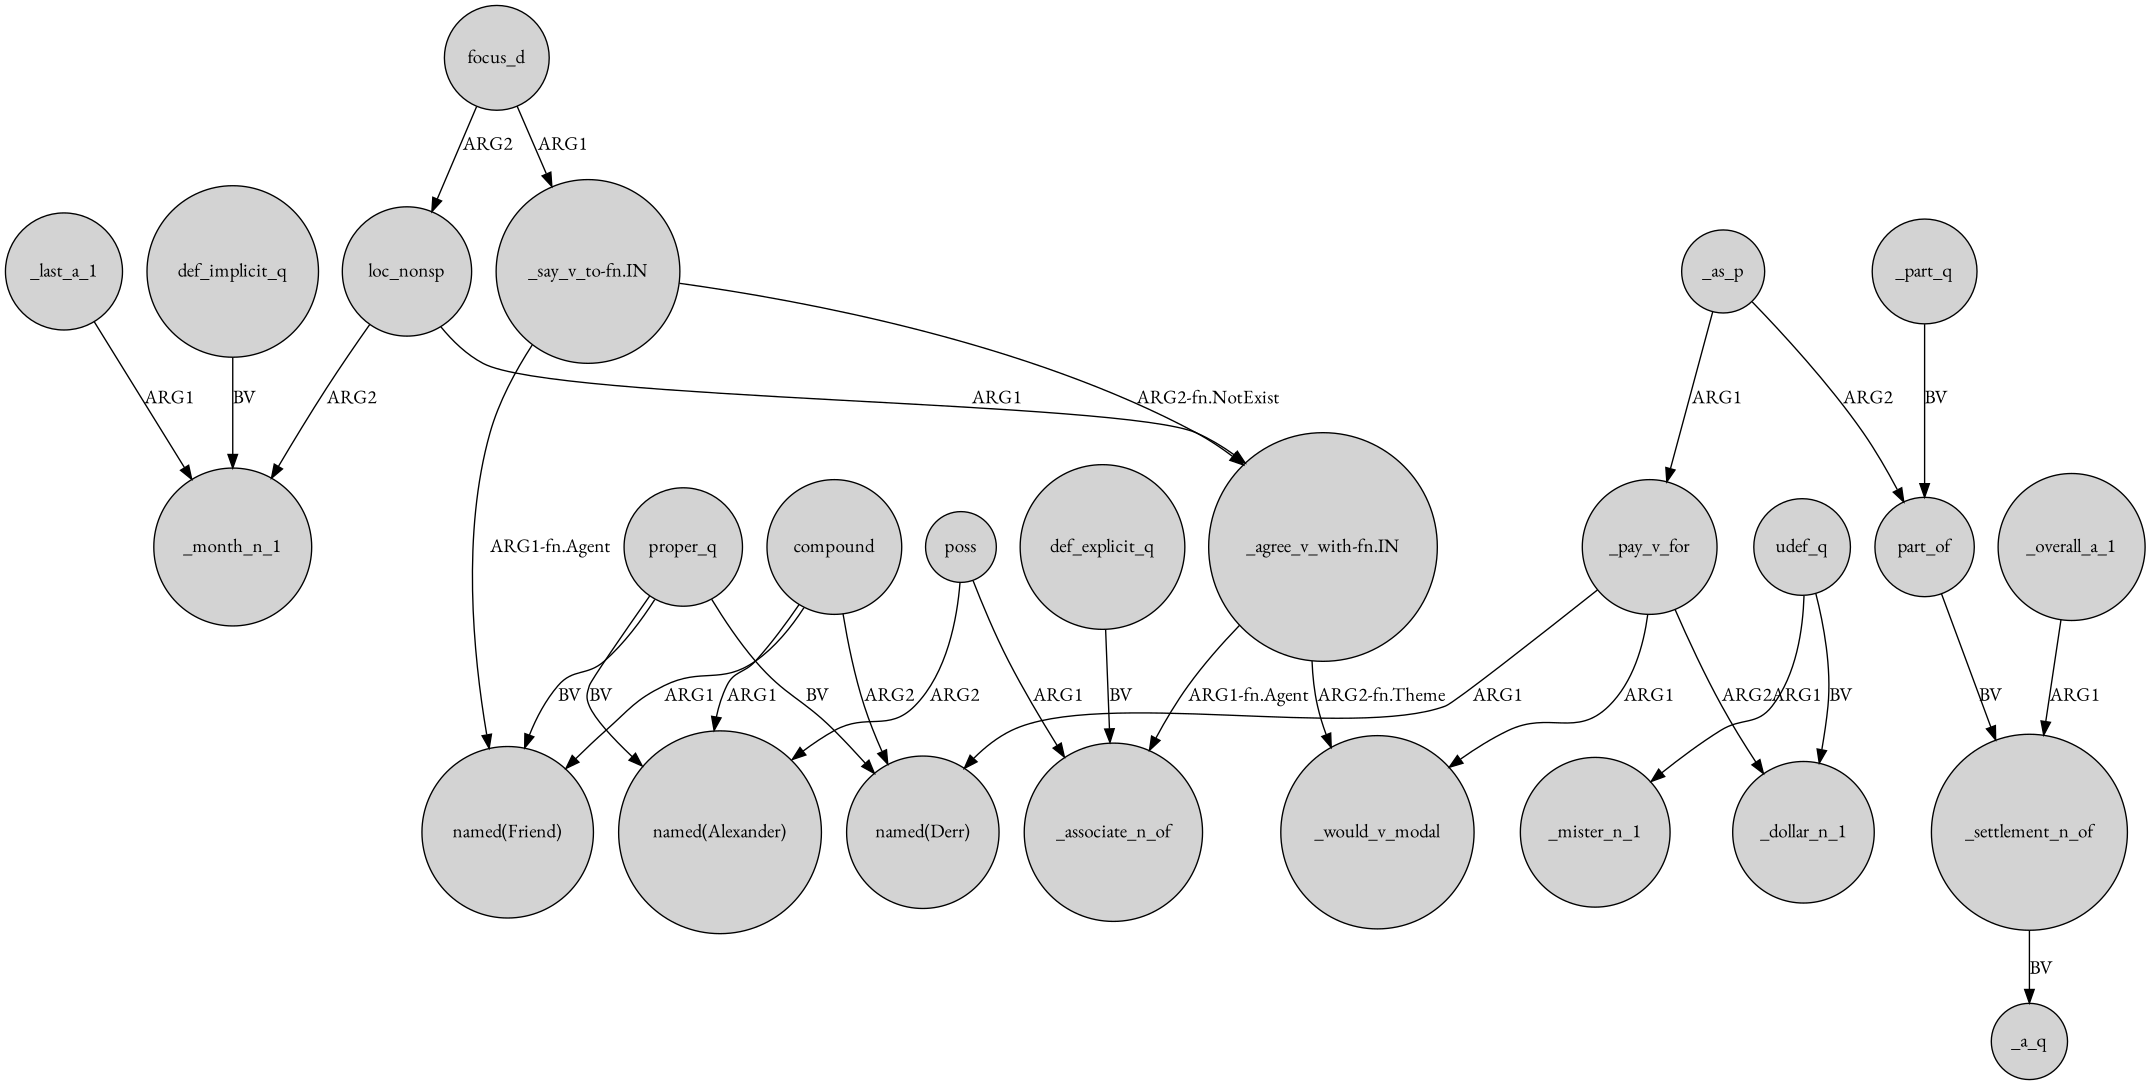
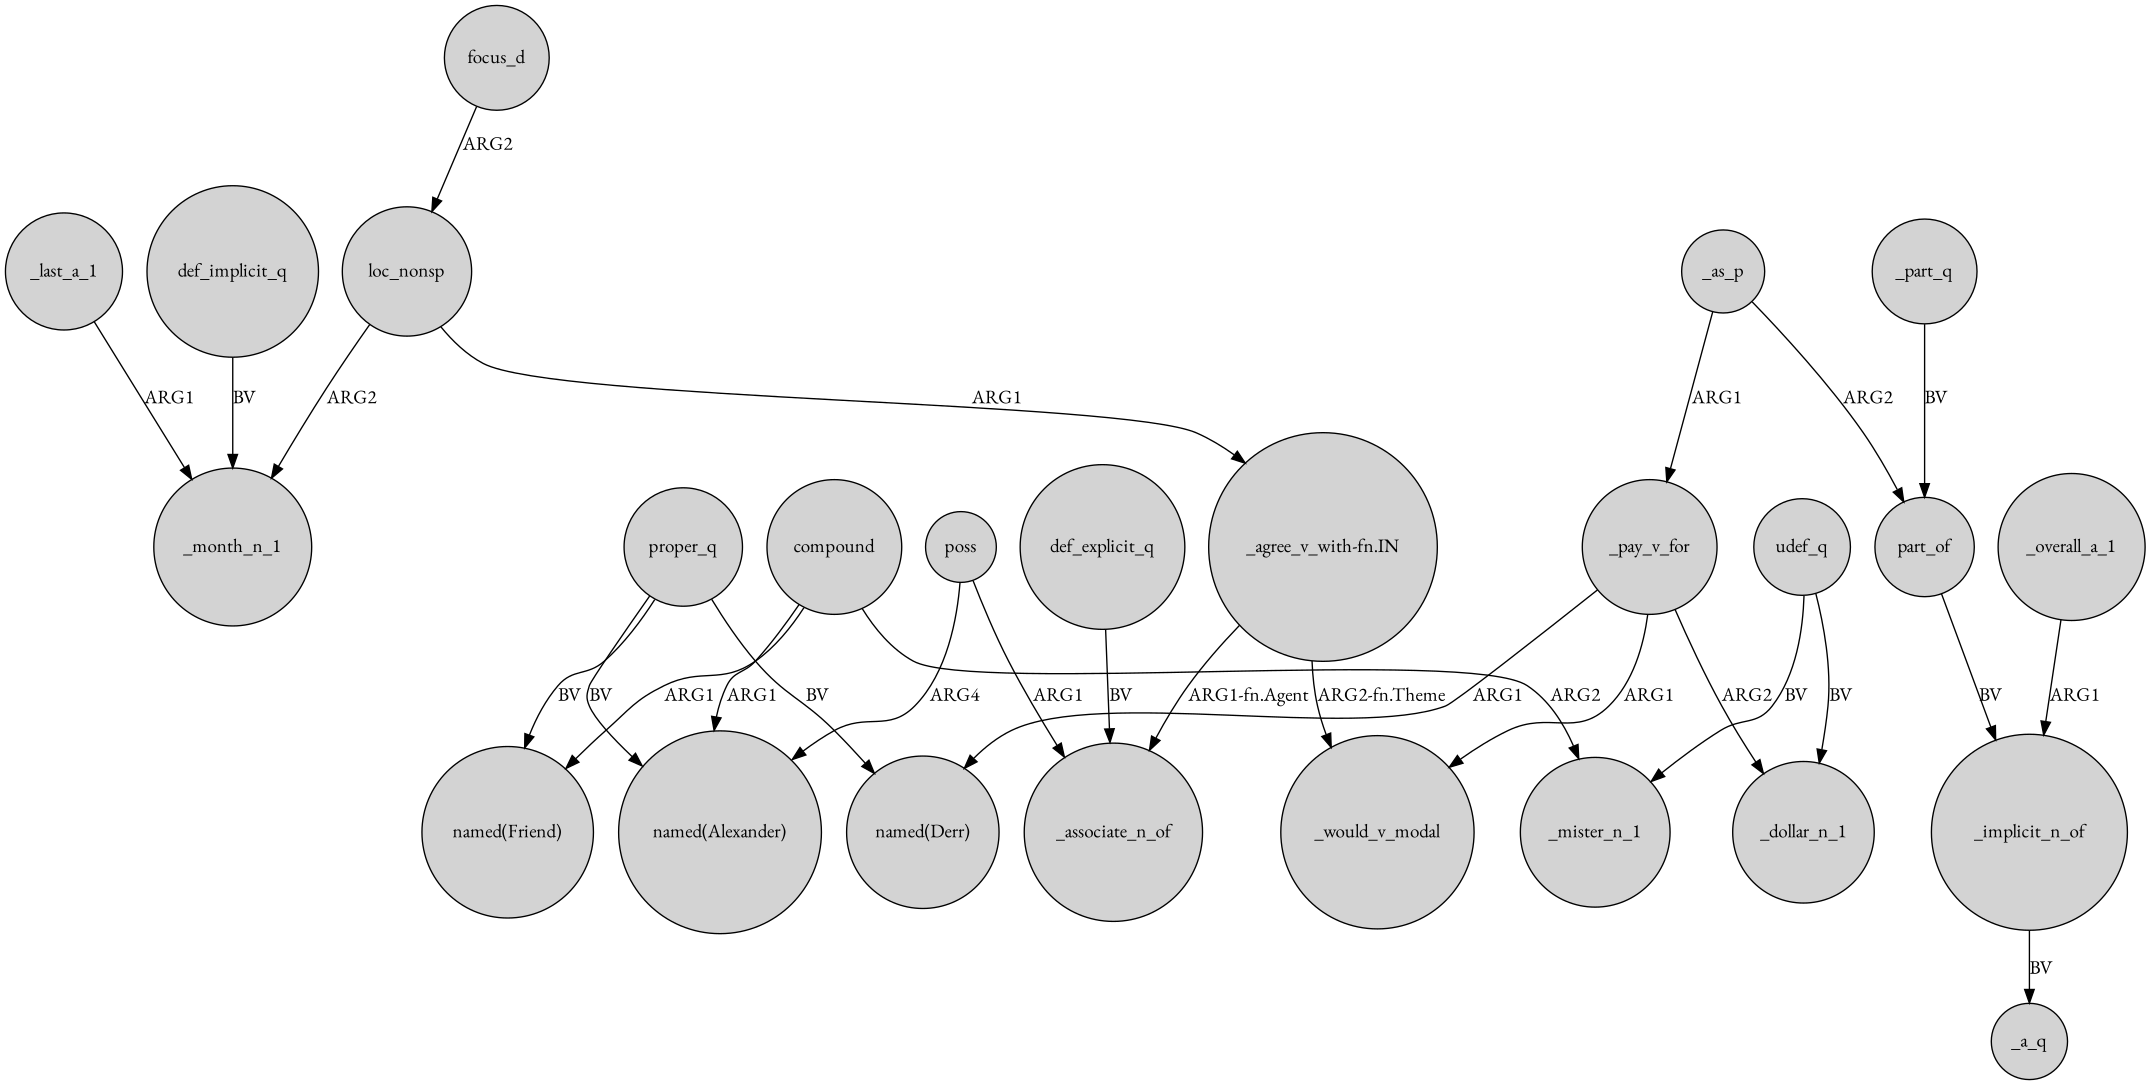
node "_say_v_to-fn.IN": removed
edge "compound" -> "named(Derr)": now "compound" -> "_mister_n_1"
edge "poss" -> "named(Alexander)": label "ARG2" -> "ARG4"
edge "udef_q" -> "_mister_n_1": label "ARG1" -> "BV"
node "_settlement_n_of": label "_settlement_n_of" -> "_implicit_n_of"
